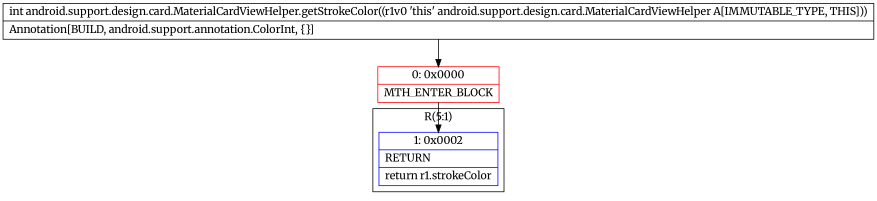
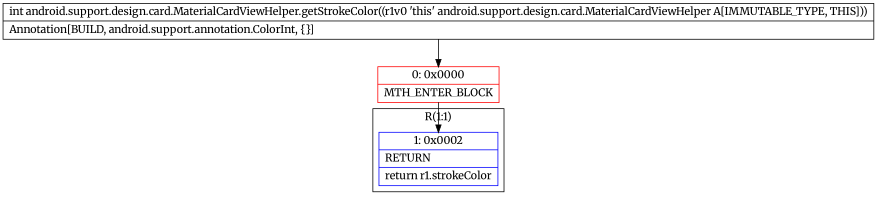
cluster "R(5:1)": label "R(5:1)" -> "R(1:1)"
